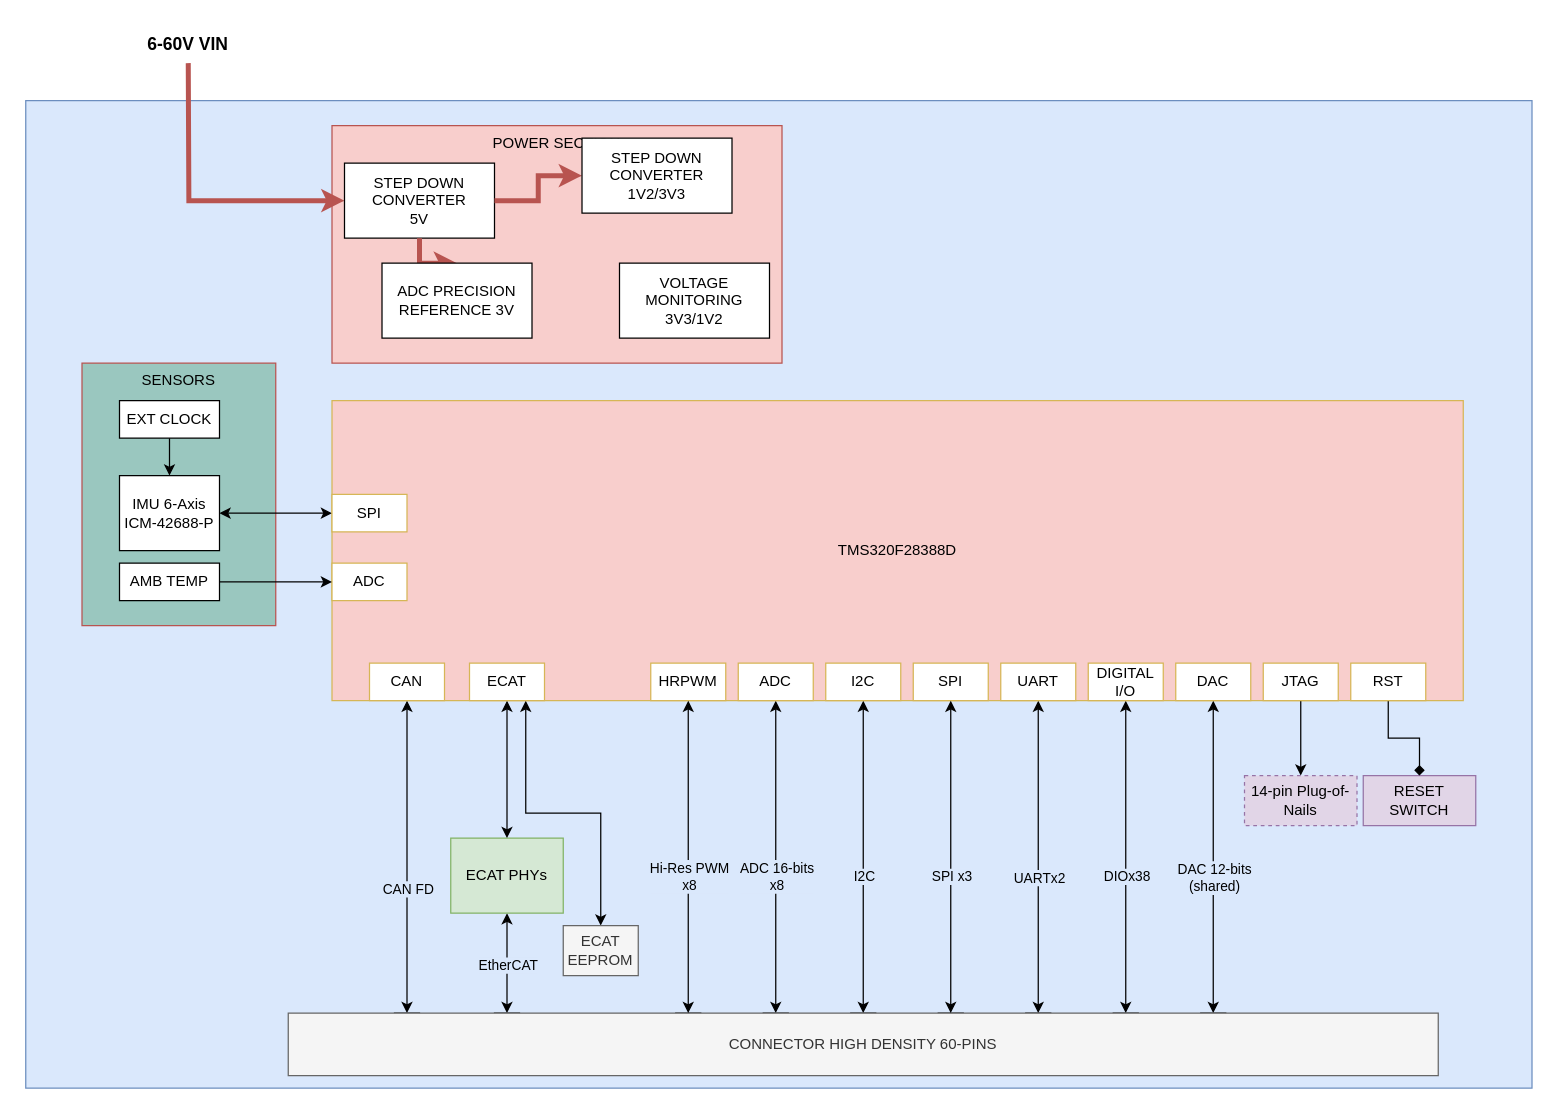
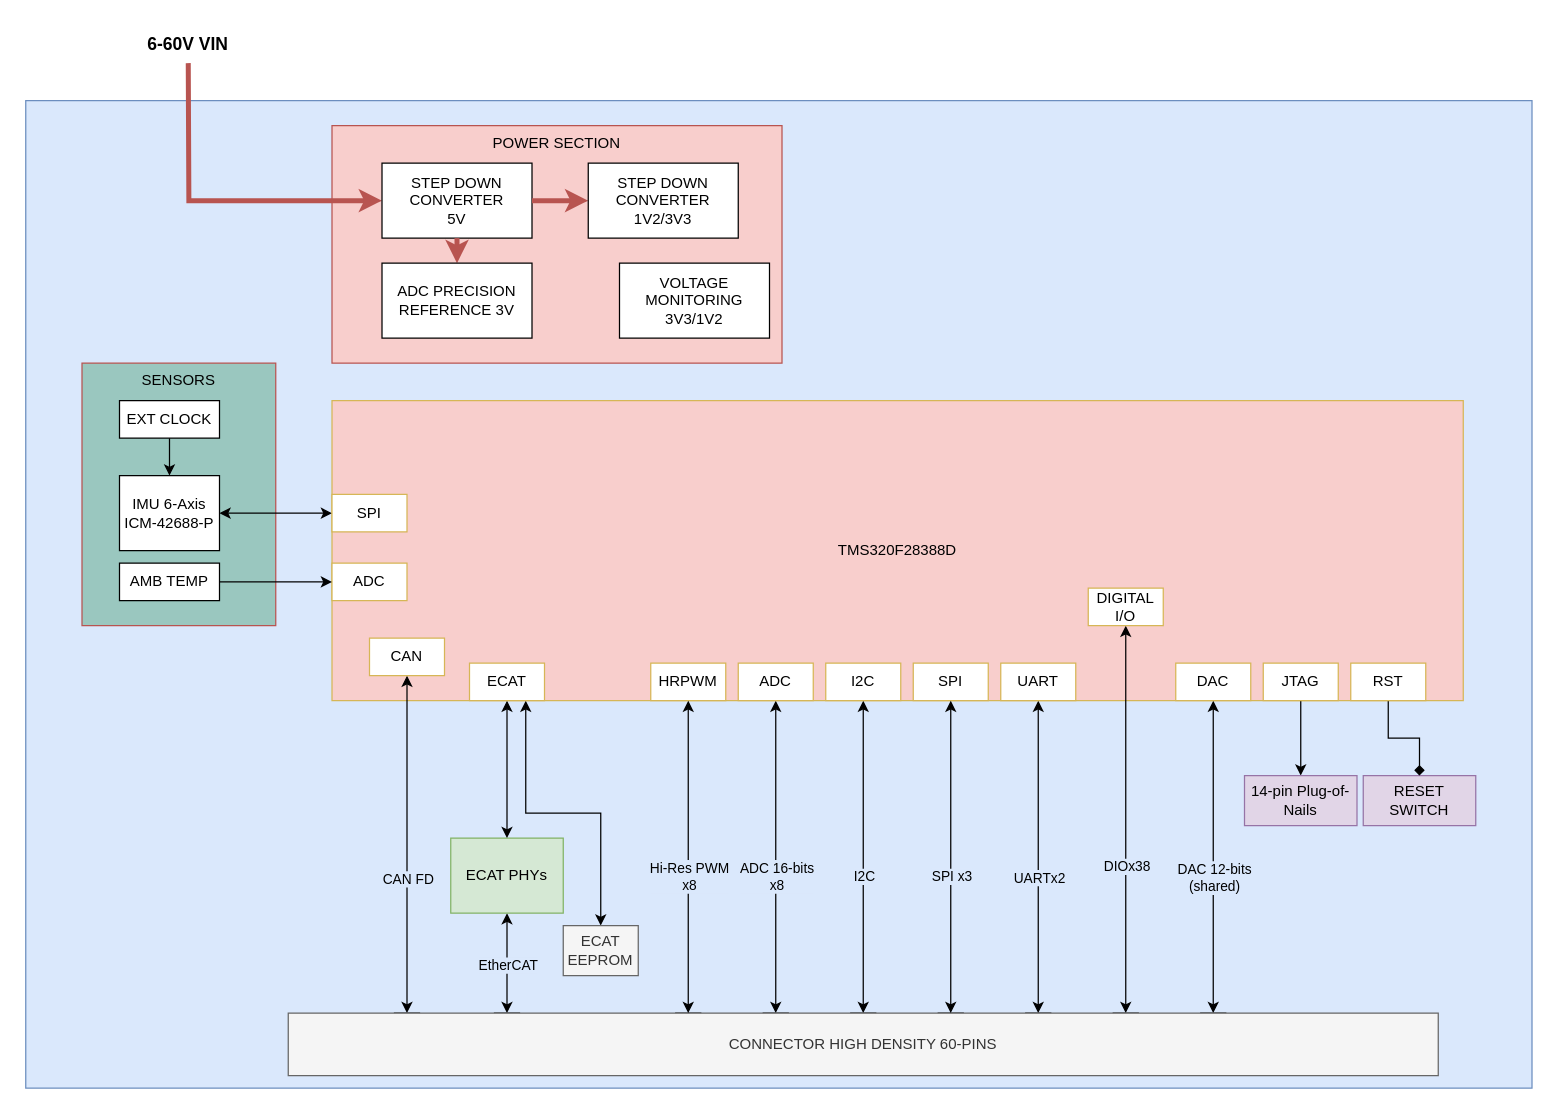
node "STEP DOWN CONVERTER 1V2/3V3": moved (657, 176) -> (663, 201)
node "STEP DOWN CONVERTER 5V": moved (419, 201) -> (457, 201)
node "CAN": moved (407, 682) -> (407, 657)
node "DIGITAL I/O": moved (1126, 682) -> (1126, 607)
node "14-pin Plug-of-Nails": style dashed -> solid
